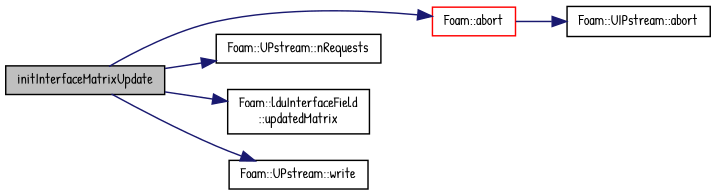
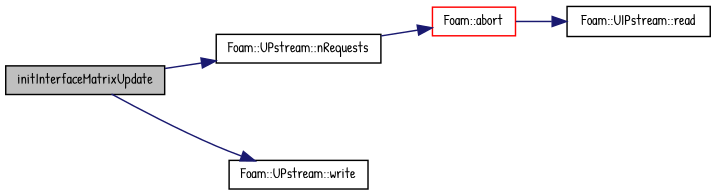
edge "initInterfaceMatrixUpdate" -> "Foam::abort": now "Foam::UPstream::nRequests" -> "Foam::abort"
node "Foam::UIPstream::abort": label "Foam::UIPstream::abort" -> "Foam::UIPstream::read"
node "Foam::lduInterfaceField ::updatedMatrix": removed
